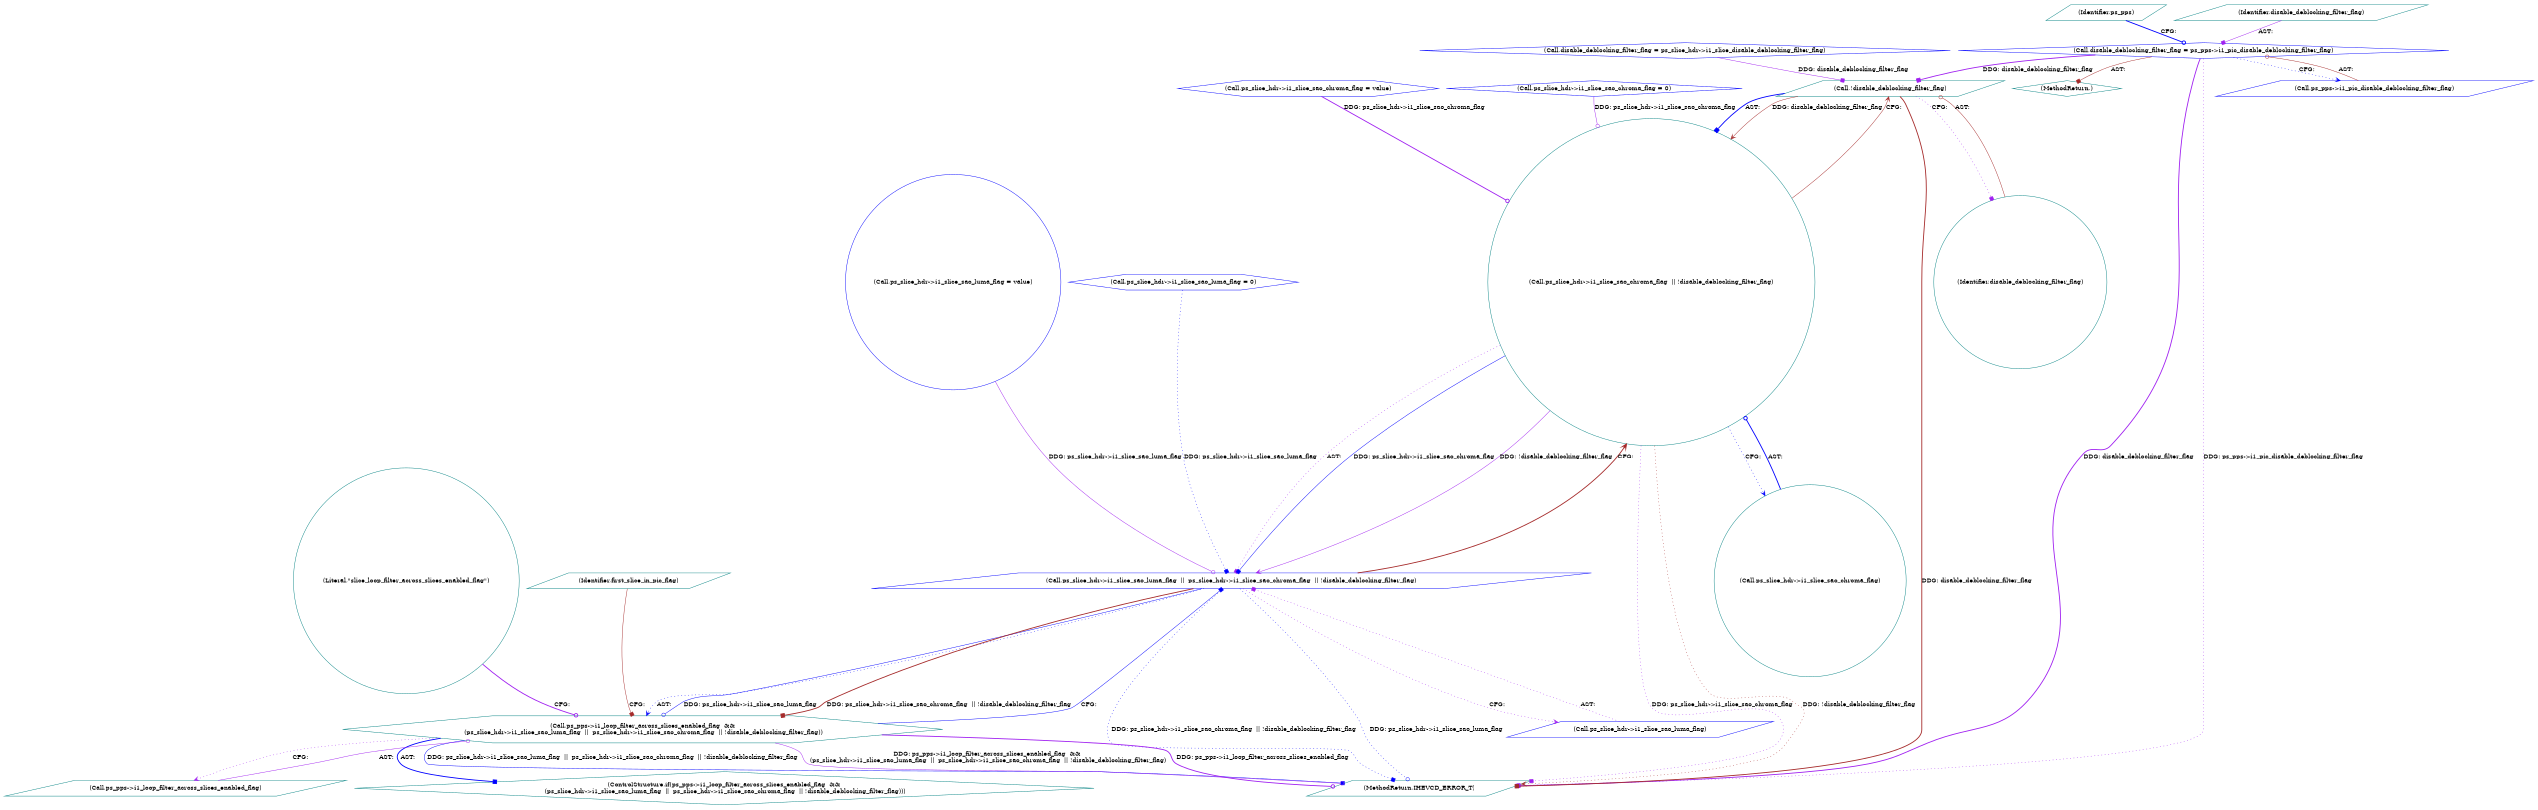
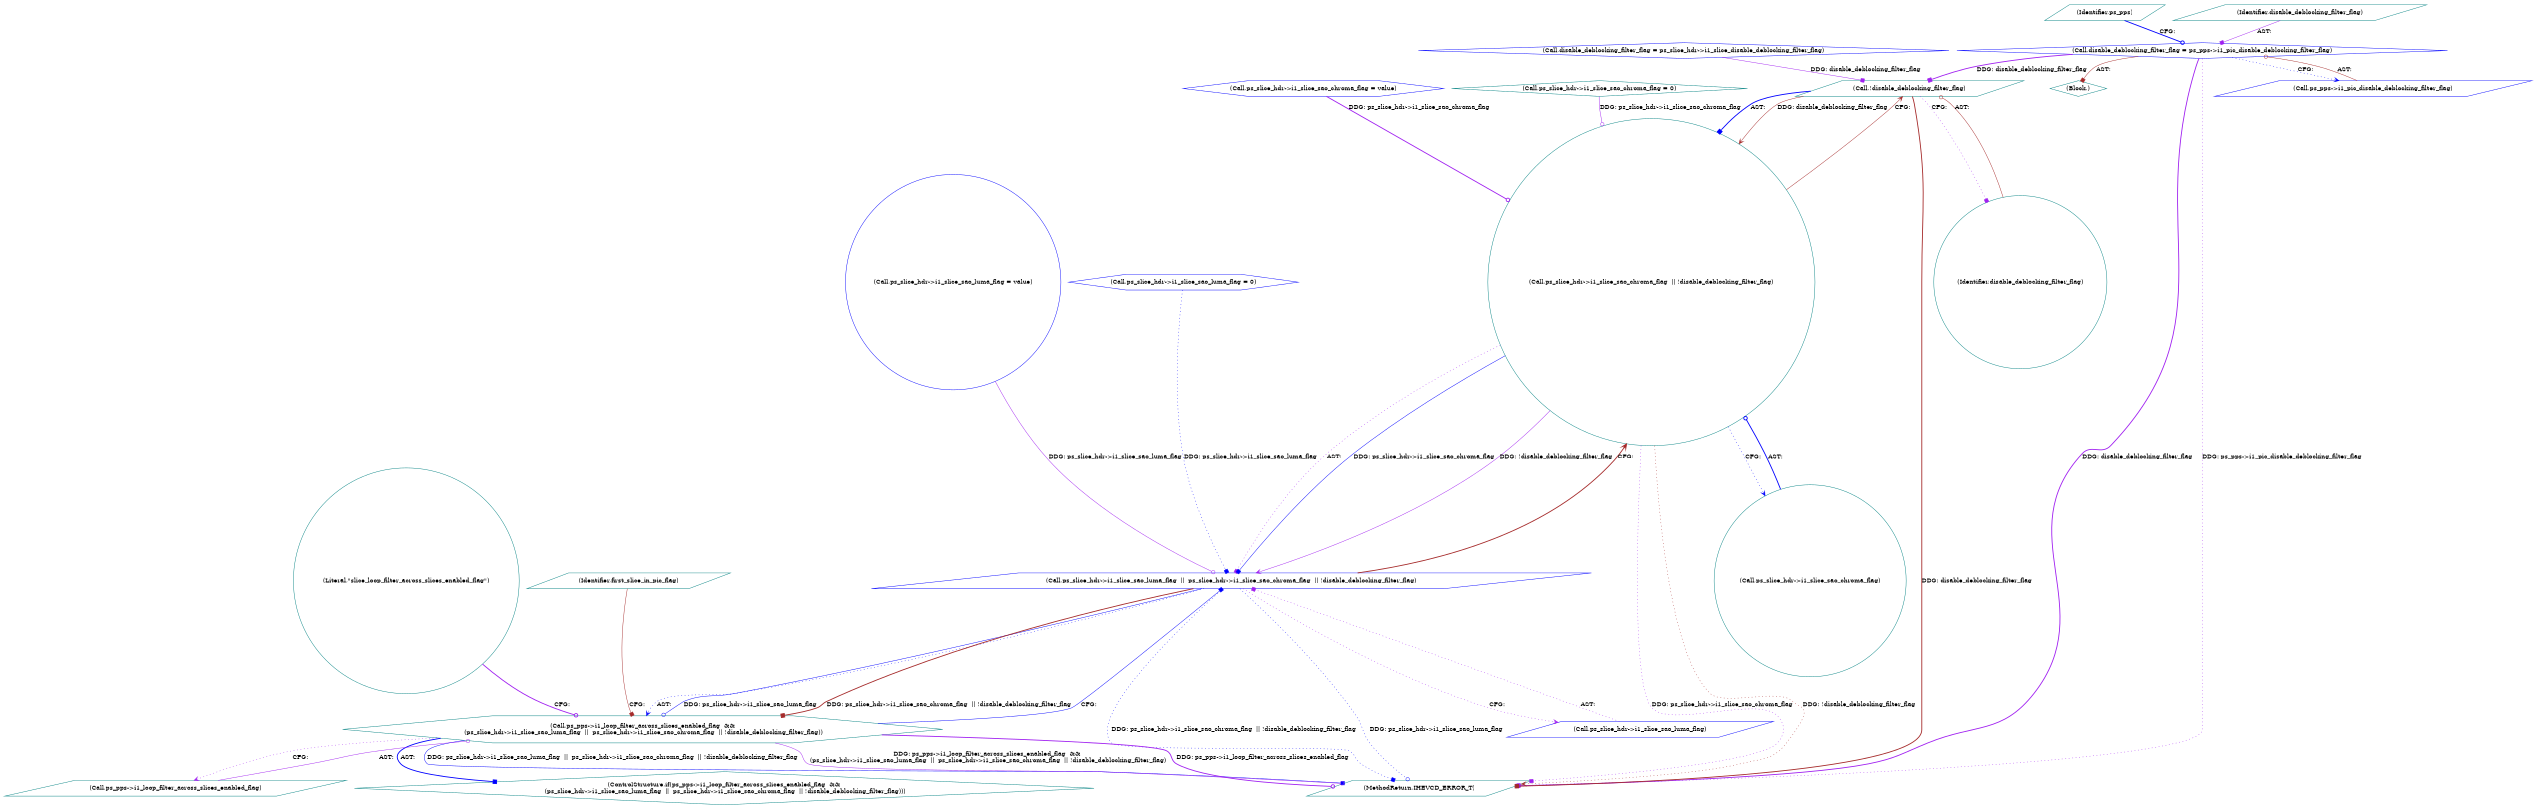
node "(Call,ps_slice_hdr->i1_slice_sao_chroma_flag = 0)": color blue -> teal
node "(MethodReturn,)": label "(MethodReturn,)" -> "(Block,)"
